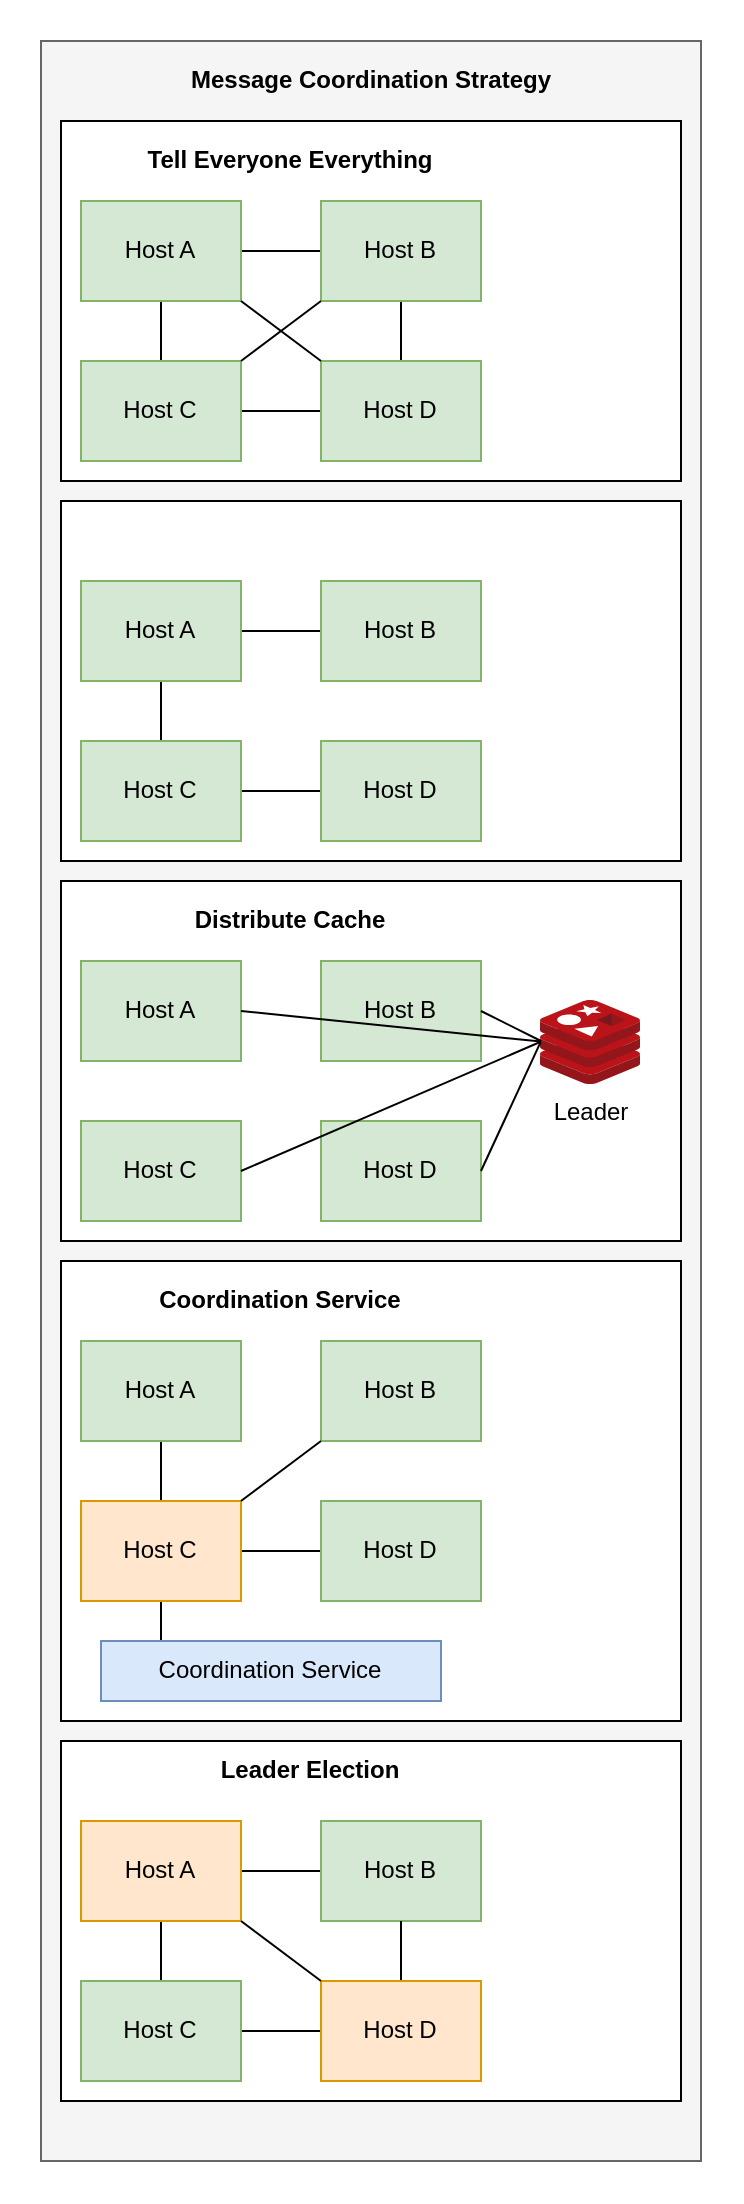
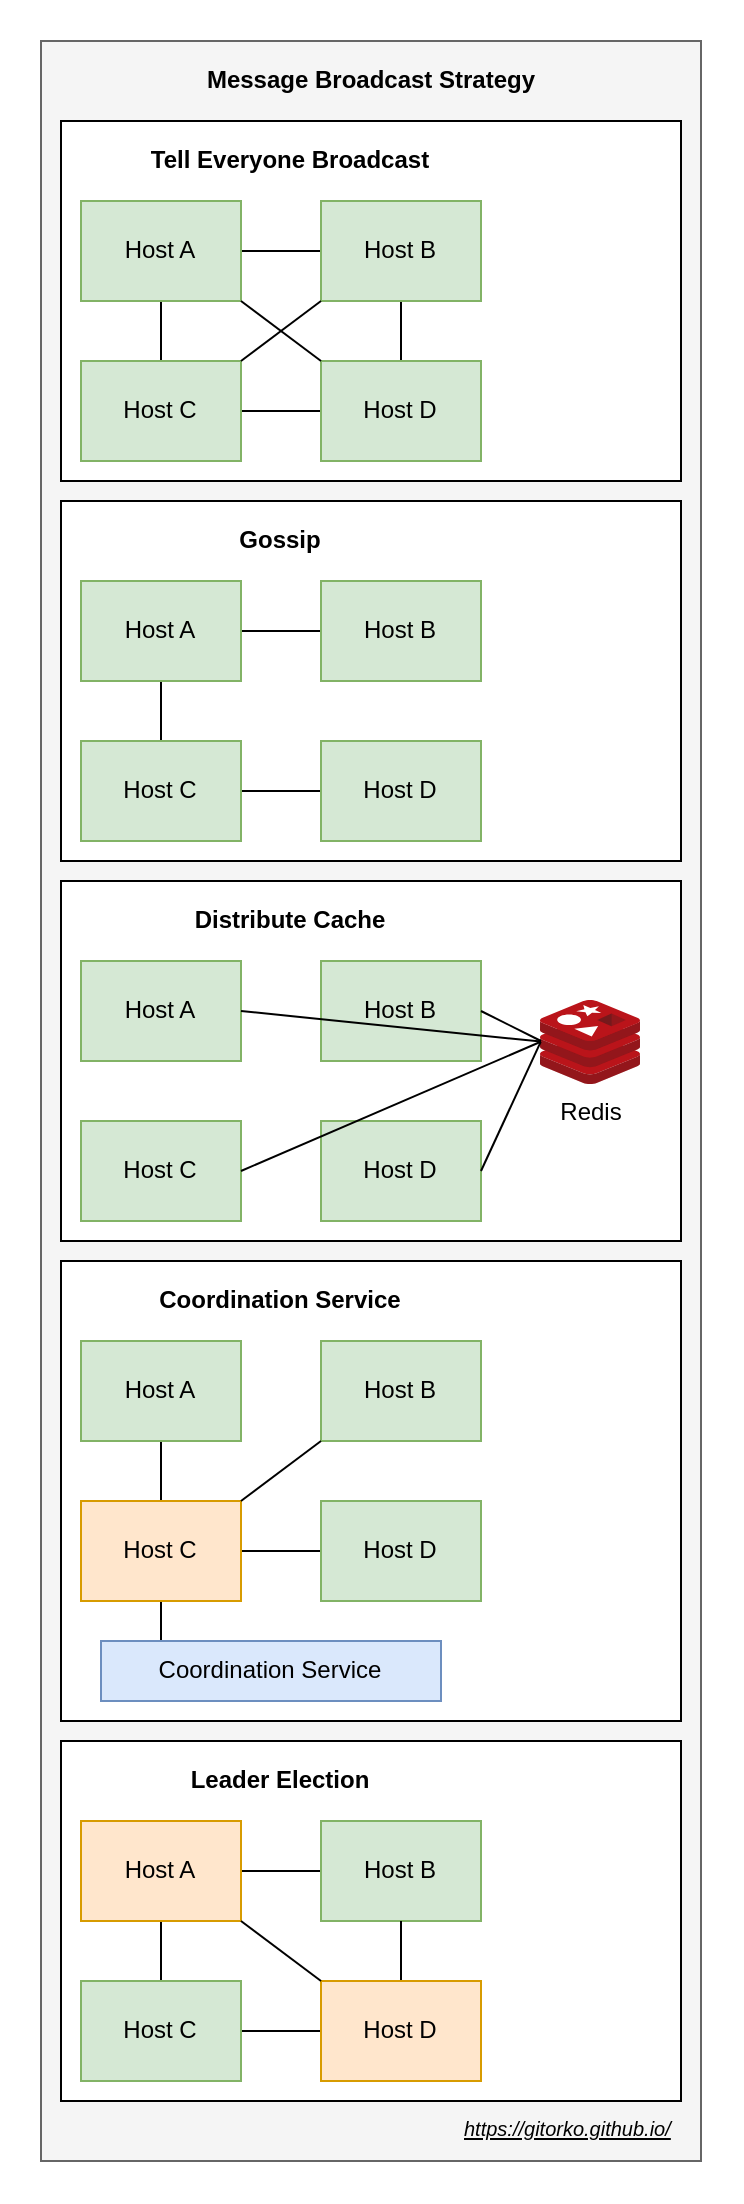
node "Message Coordination Strategy": label "Message Coordination Strategy" -> "Message Broadcast Strategy"
node "Tell Everyone Everything": label "Tell Everyone Everything" -> "Tell Everyone Broadcast"
node "Gossip": added
node "Leader": label "Leader" -> "Redis"
node "Leader Election": moved (311, 1771) -> (281, 1781)
node "https://gitorko.github.io/": added
